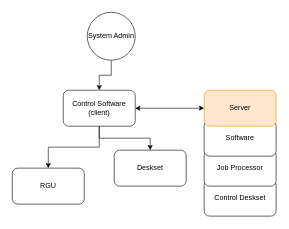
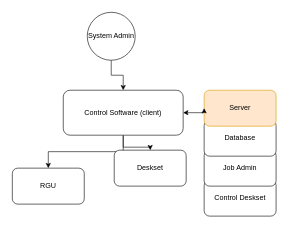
node "Control Software (client)": size 72x36 -> 120x45
node "Software": label "Software" -> "Database"
node "Job Processor": label "Job Processor" -> "Job Admin"
